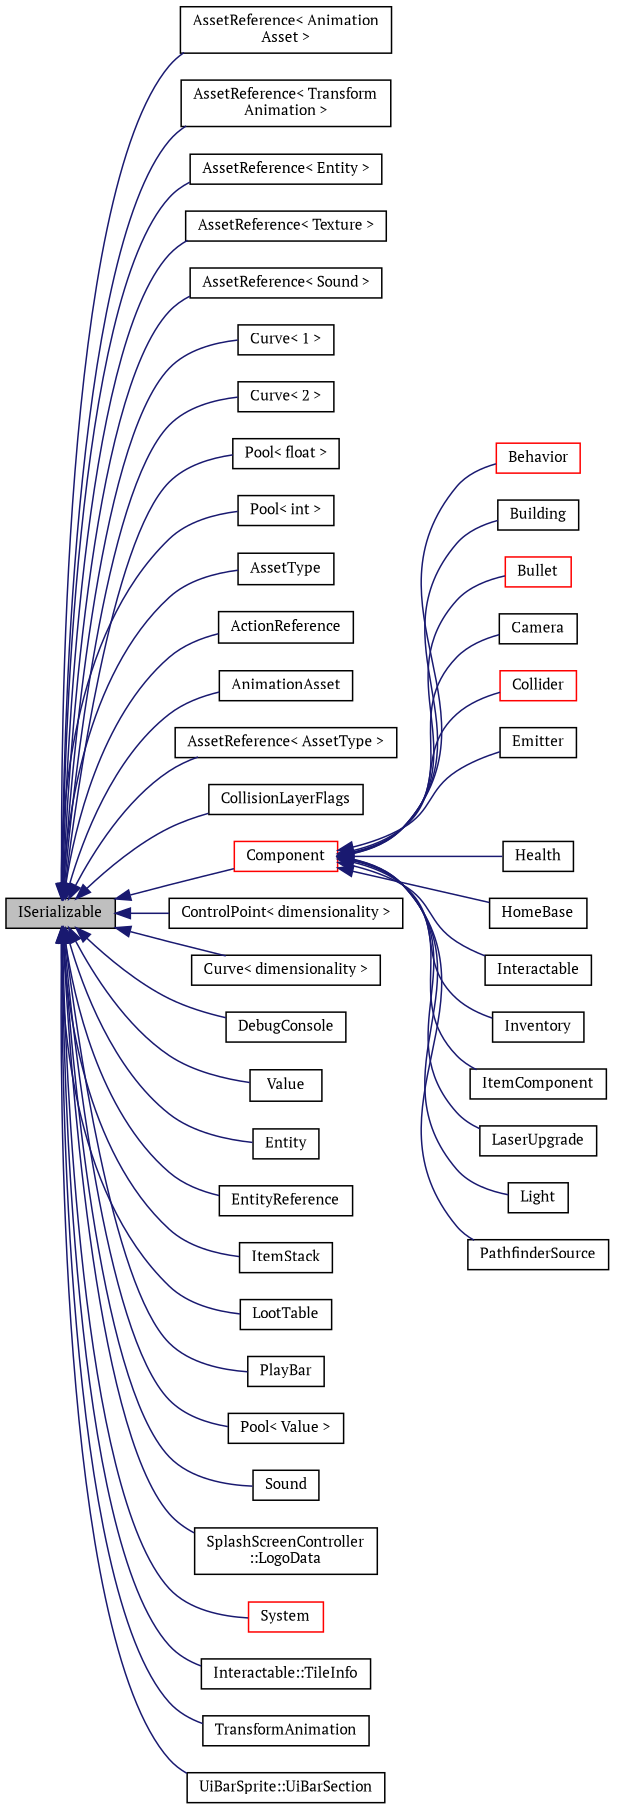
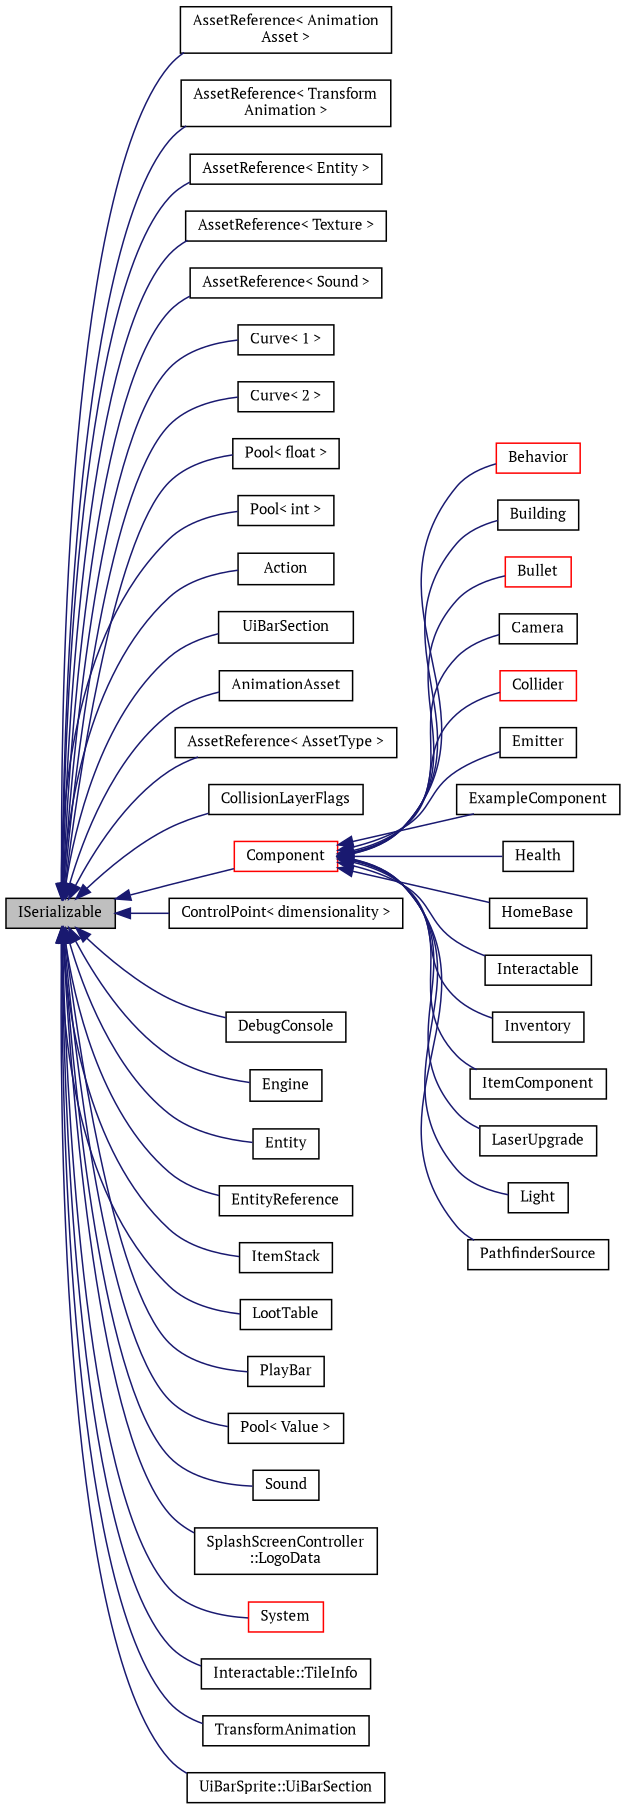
node "AssetType": label "AssetType" -> "Action"
node "ActionReference": label "ActionReference" -> "UiBarSection"
node "ExampleComponent": added
node "Curve< dimensionality >": removed
node "Value": label "Value" -> "Engine"
